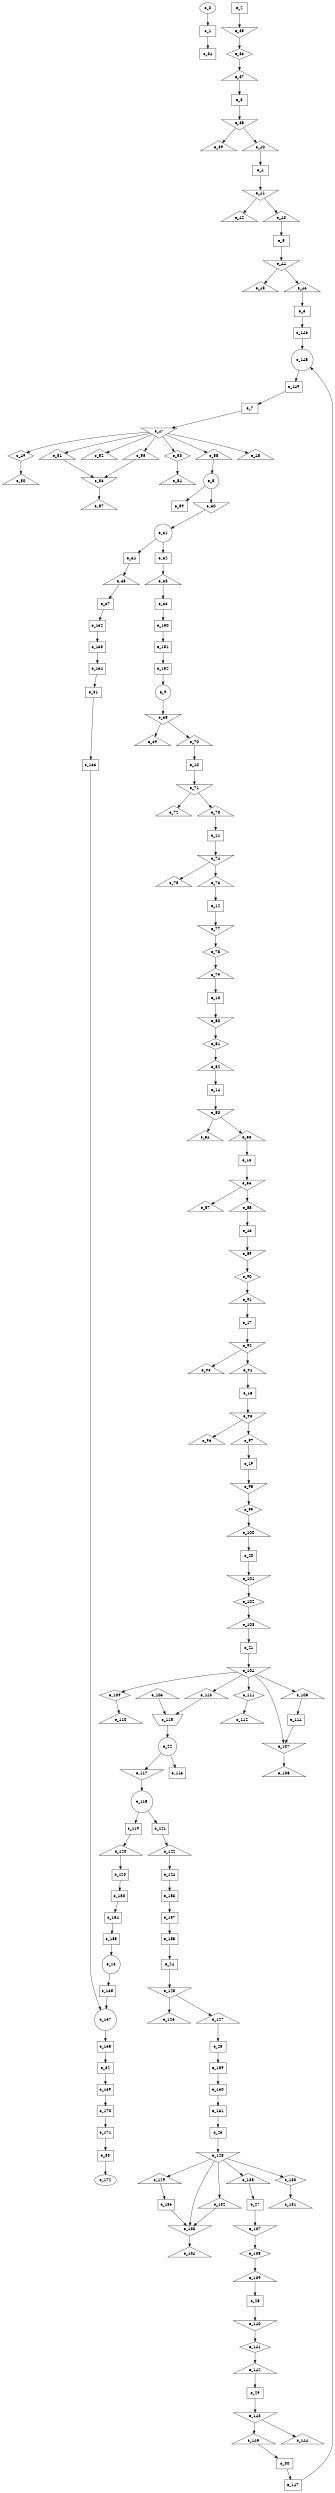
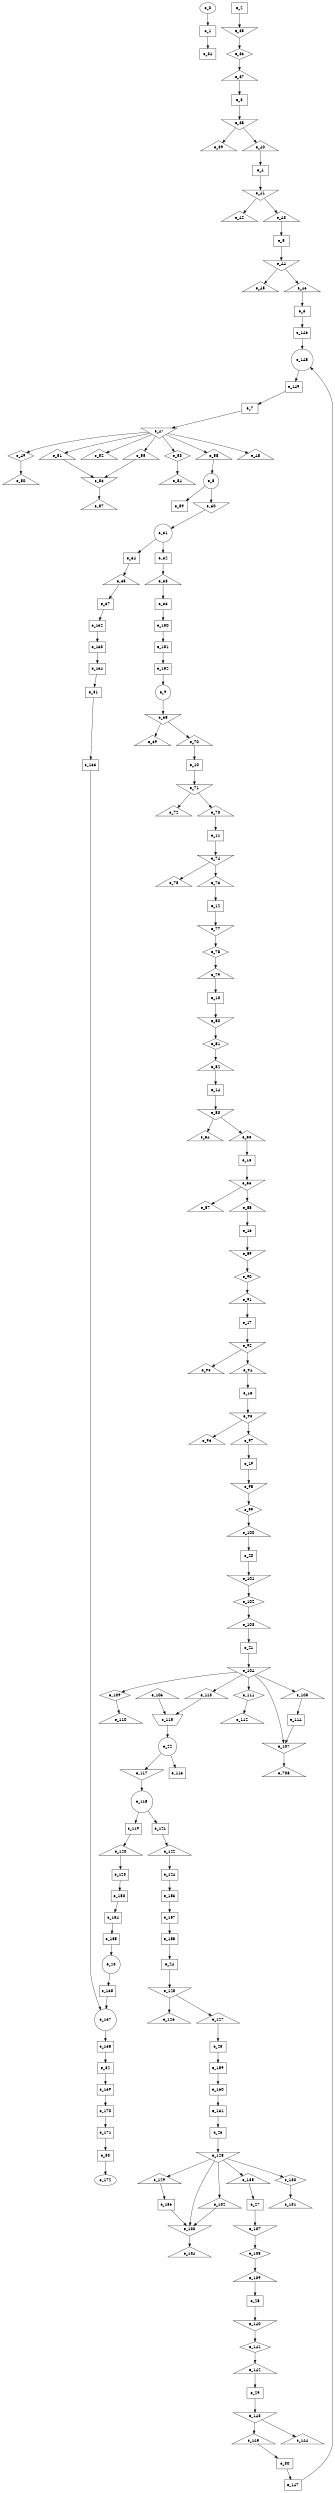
node "e_108": label "e_108" -> "e_708"
